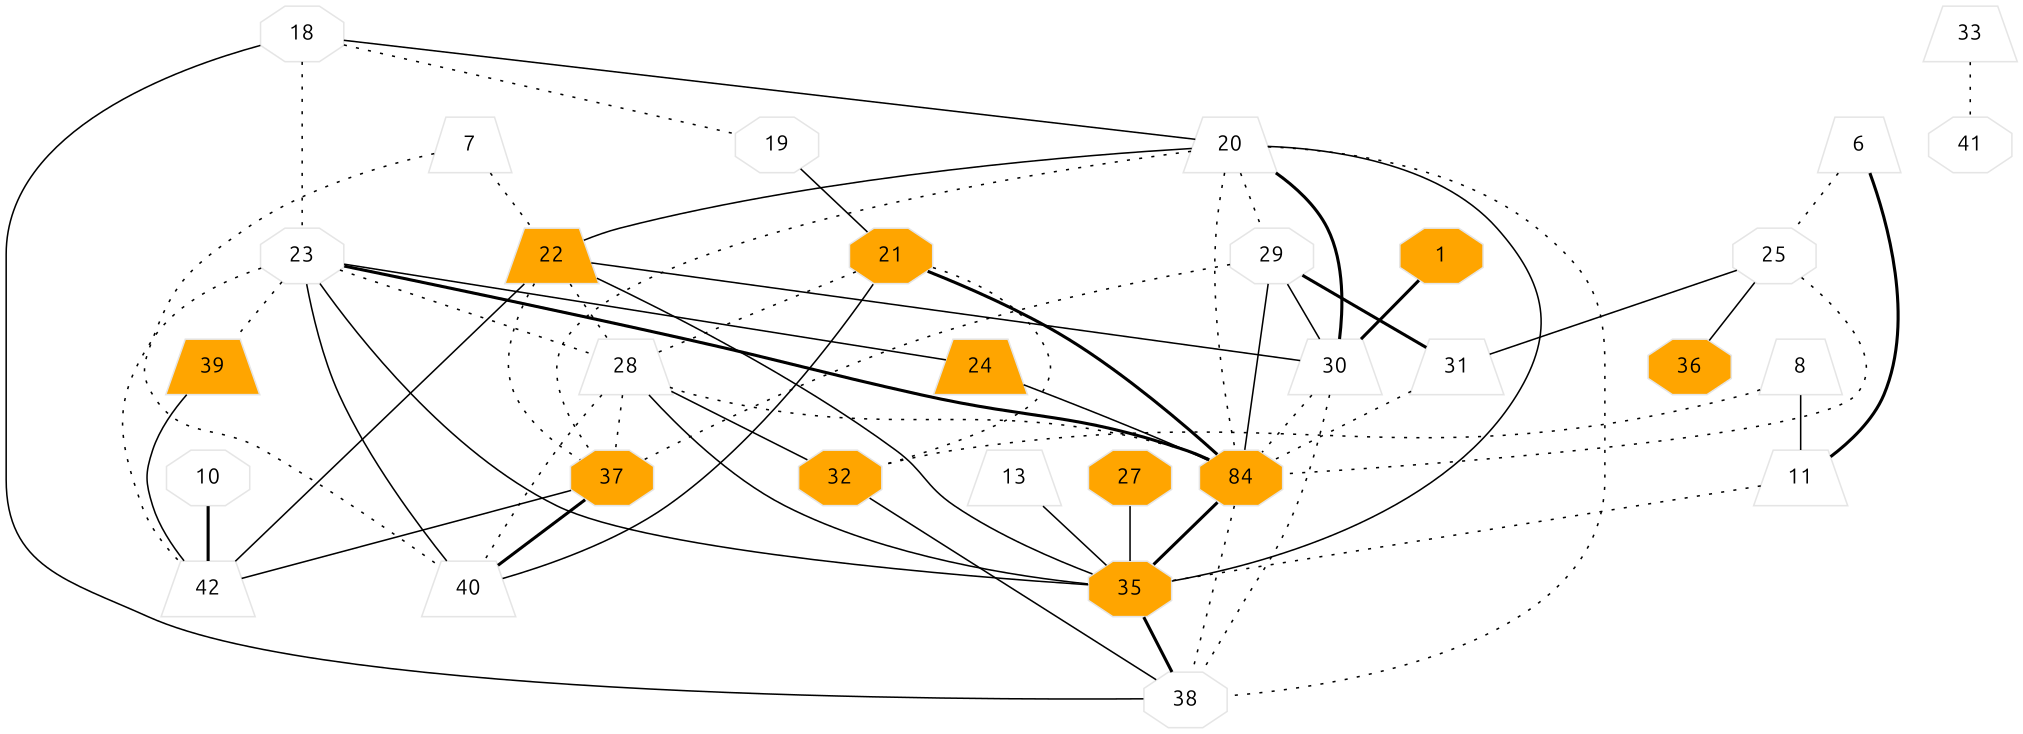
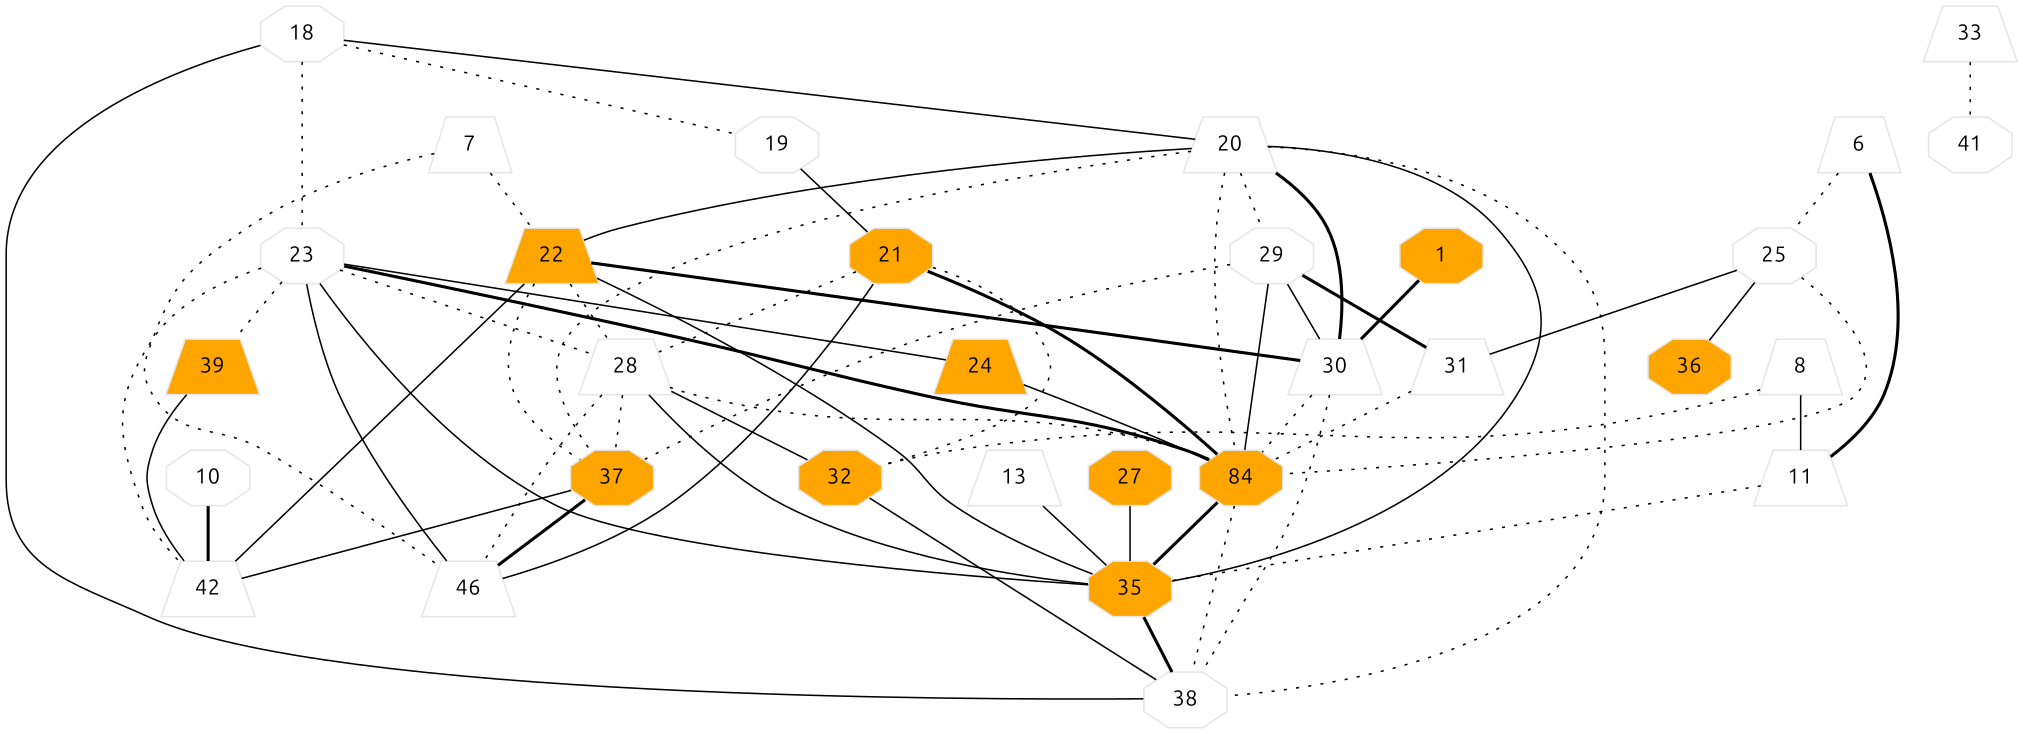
edge "22" -- "30": style solid -> bold
node "40": label "40" -> "46"
